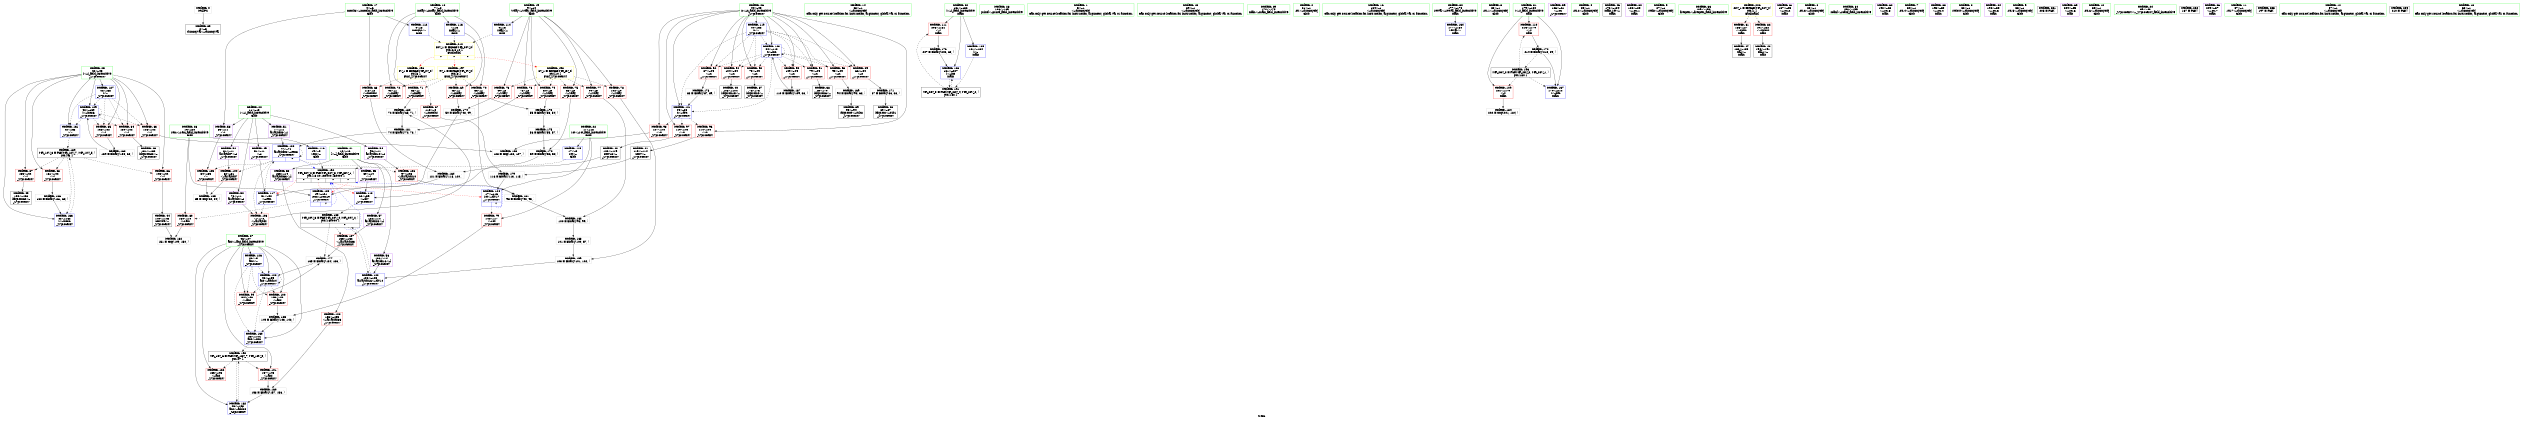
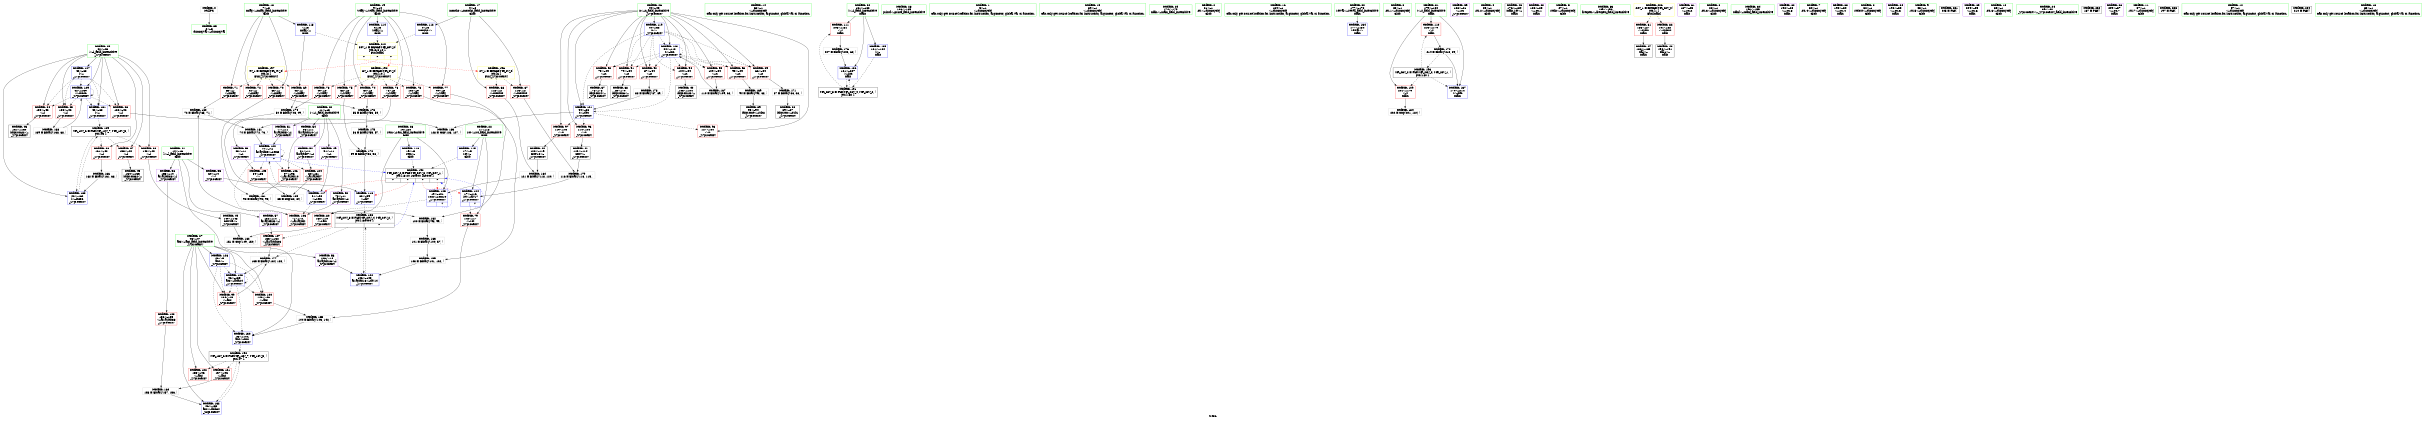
node "NodeID: 35": color black -> green
edge "NodeID: 17" -> "NodeID: 53": now "NodeID: 17" -> "NodeID: 67"
edge "NodeID: 98" -> "NodeID: 183": now "NodeID: 121" -> "NodeID: 183"
